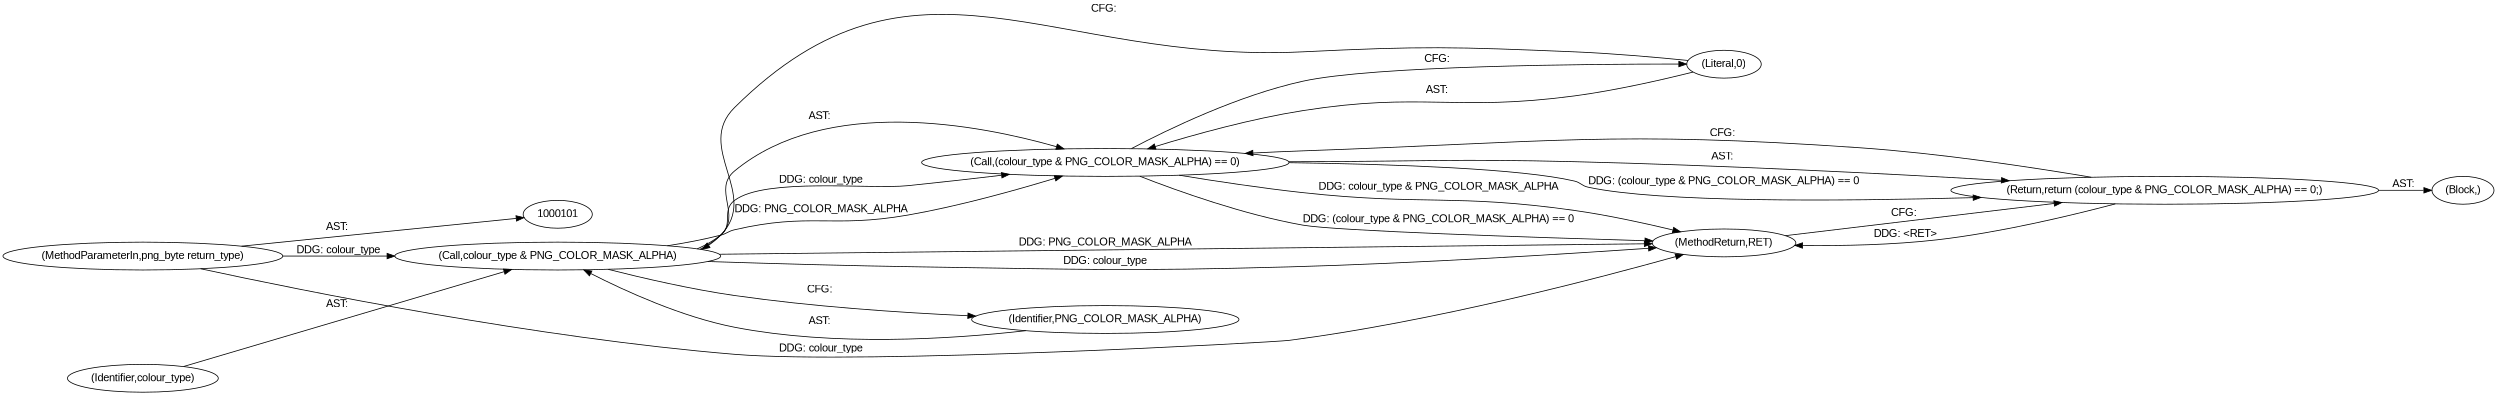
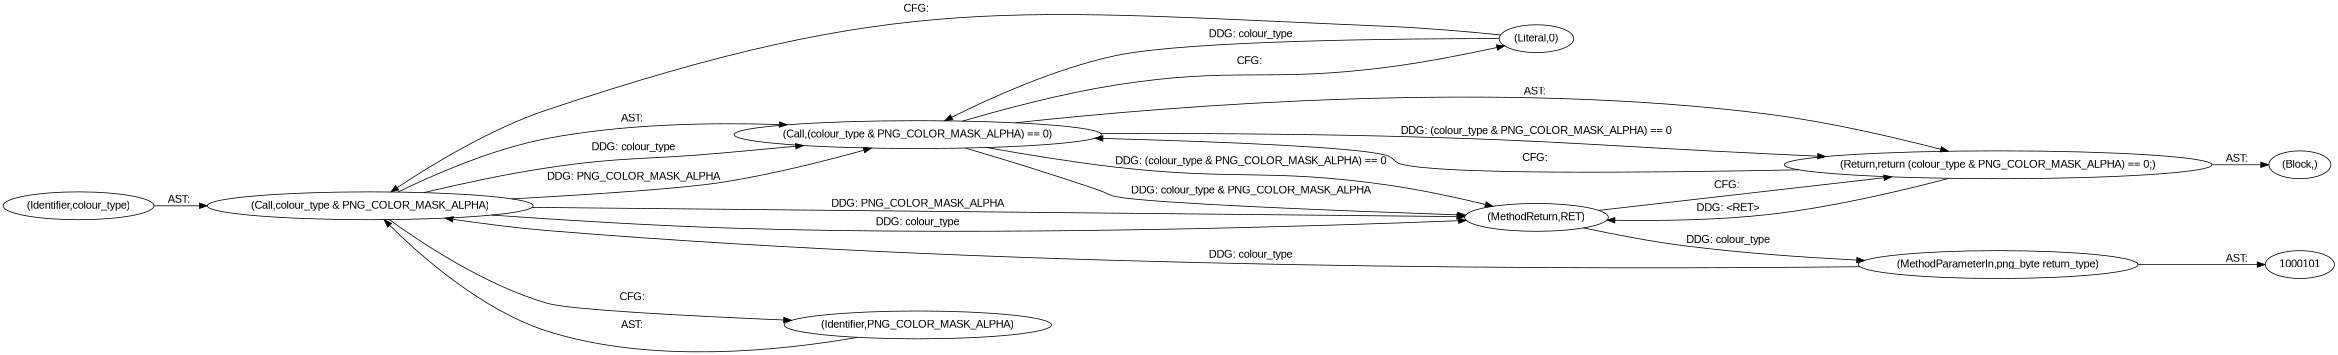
edge "(Literal,0)" -> "(Call,(colour_type & PNG_COLOR_MASK_ALPHA) == 0)": label "AST: " -> "DDG: colour_type"
edge "(MethodParameterIn,png_byte return_type)" -> "(MethodReturn,RET)": reversed
